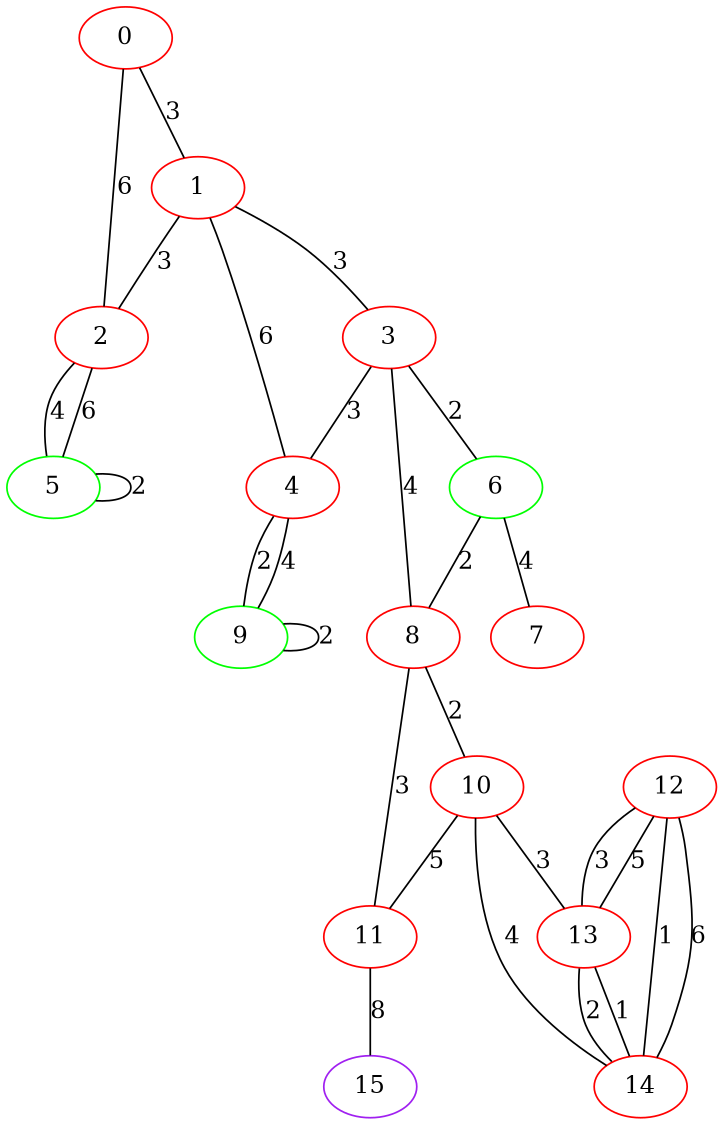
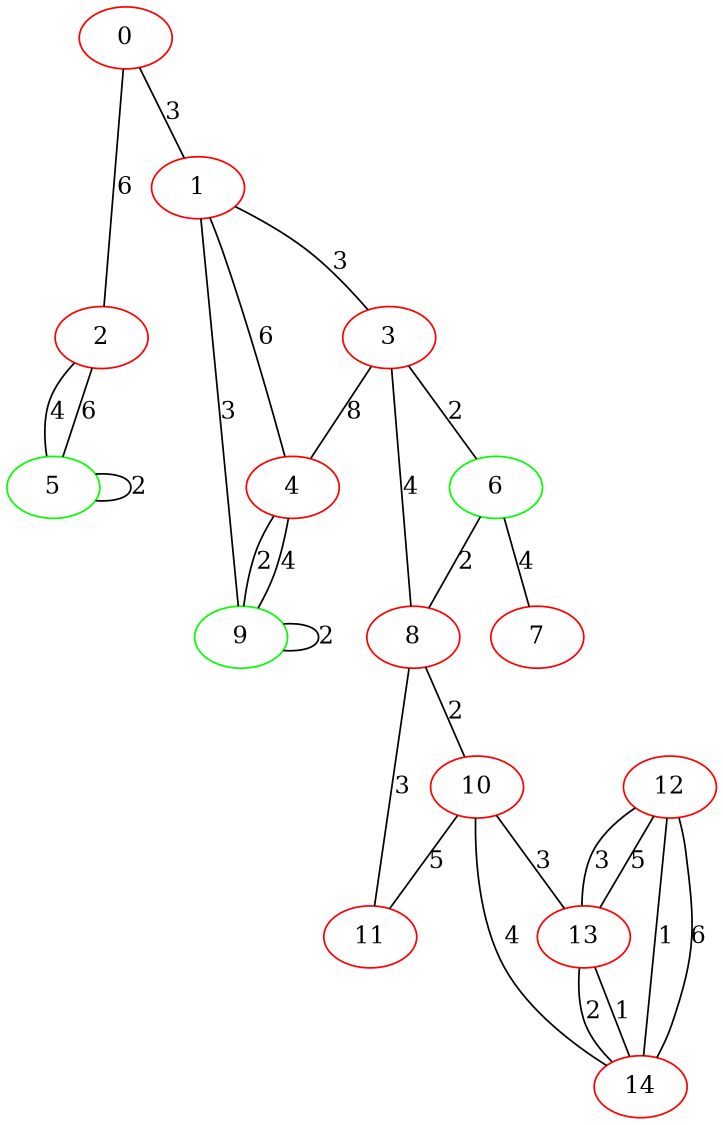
edge "1" -- "2": now "1" -- "9"
edge "3" -- "4": label "3" -> "8"
node "15": removed
